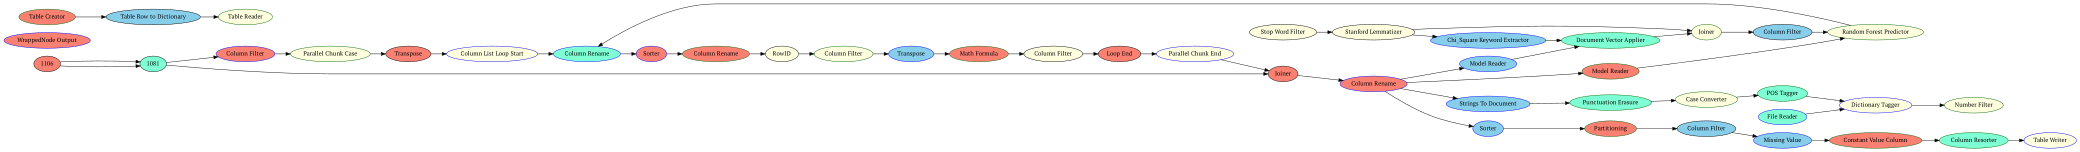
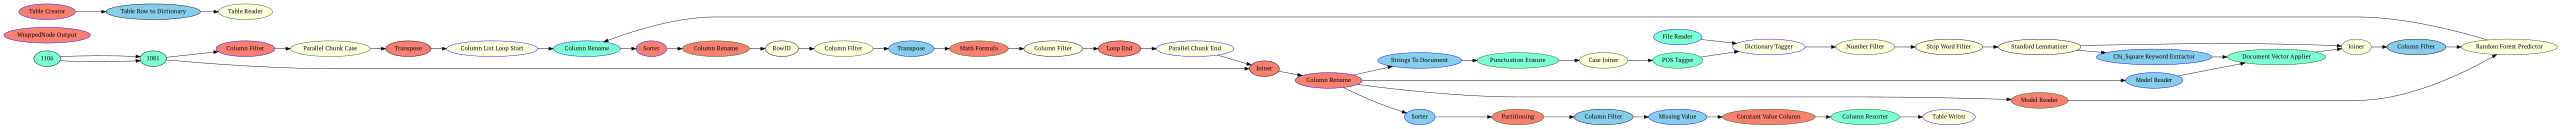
node "Table Creator": color darkgreen -> blue
edge "Number Filter" -> "Stop Word Filter": added
node "1106": fillcolor salmon -> aquamarine
node "Case Converter": label "Case Converter" -> "Case Joiner"
